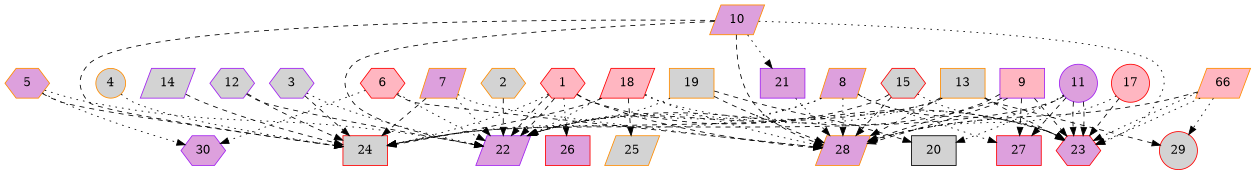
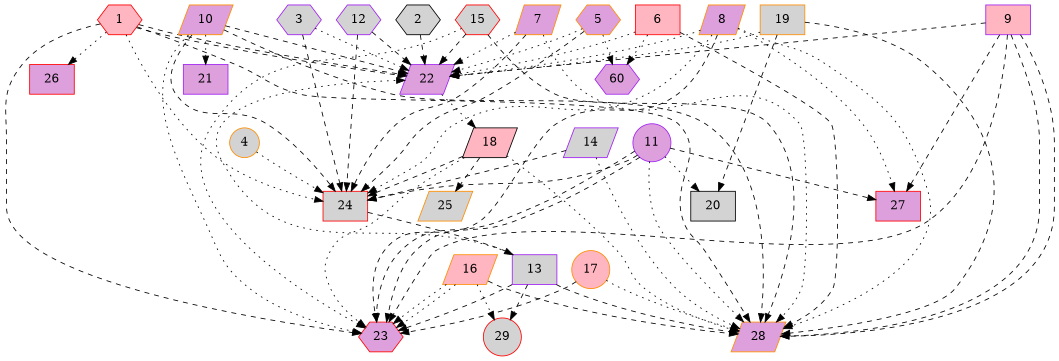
node "6": shape hexagon -> box
node "2": color darkorange -> black
node "18": color red -> black
node "13": color darkorange -> purple
node "17": color red -> darkorange
node "66": label "66" -> "16"
edge "21" -> "28": now "14" -> "28"
edge "18" -> "22": reversed
edge "13" -> "24": reversed
node "30": label "30" -> "60"
